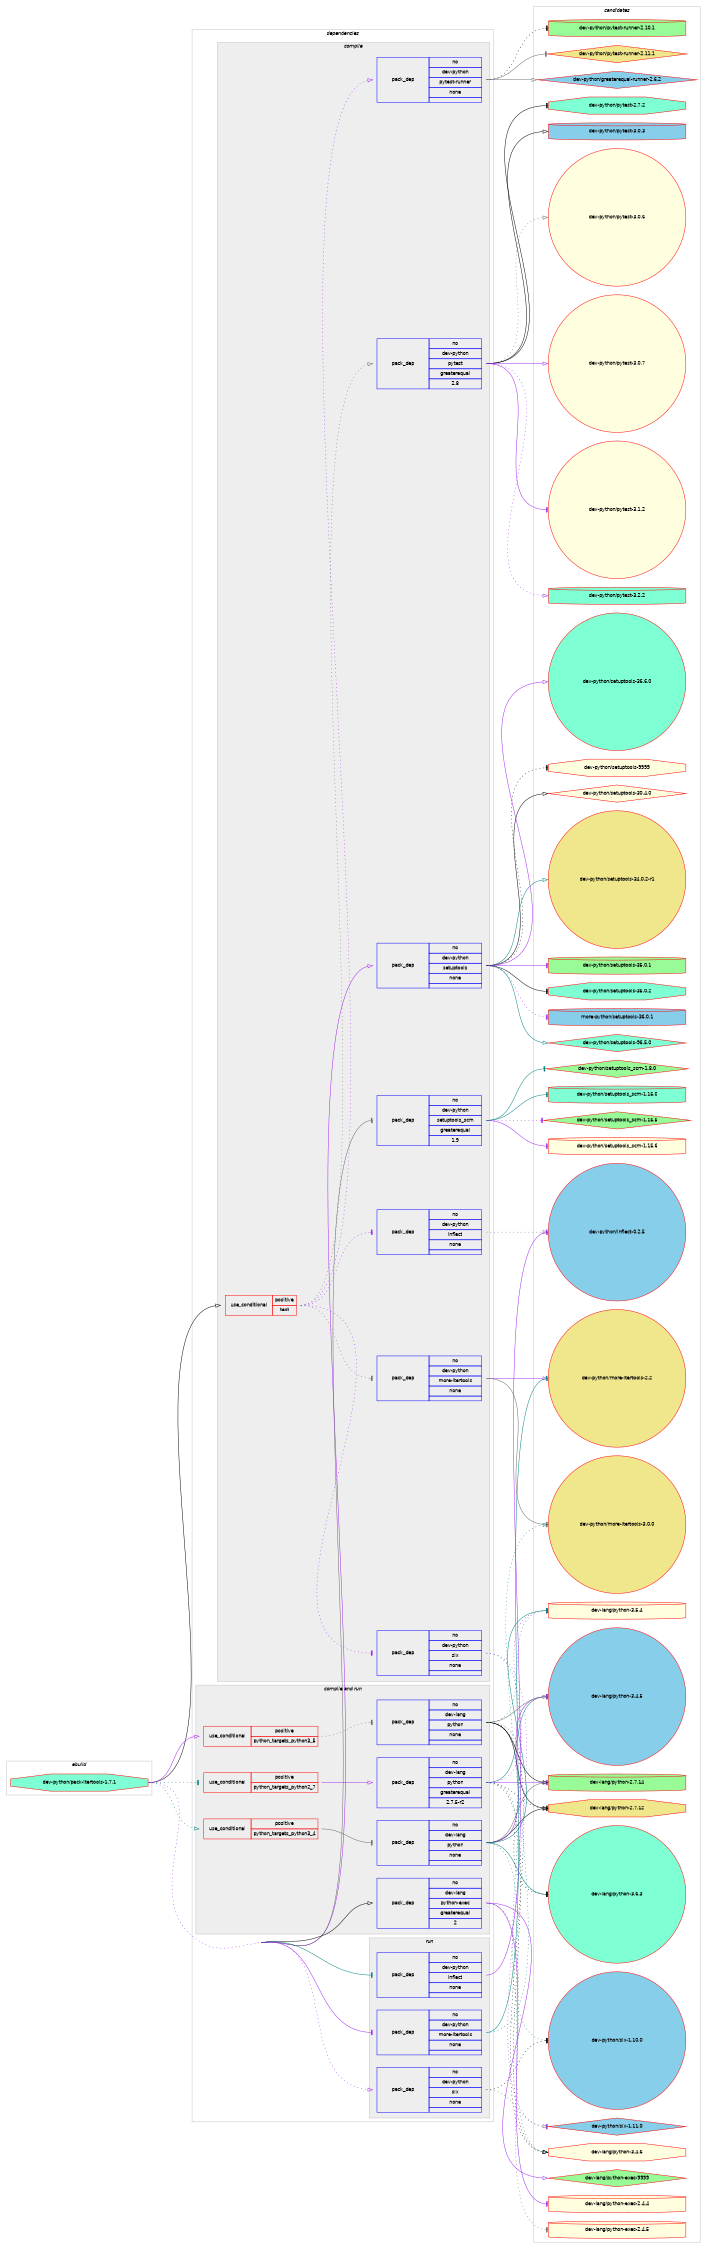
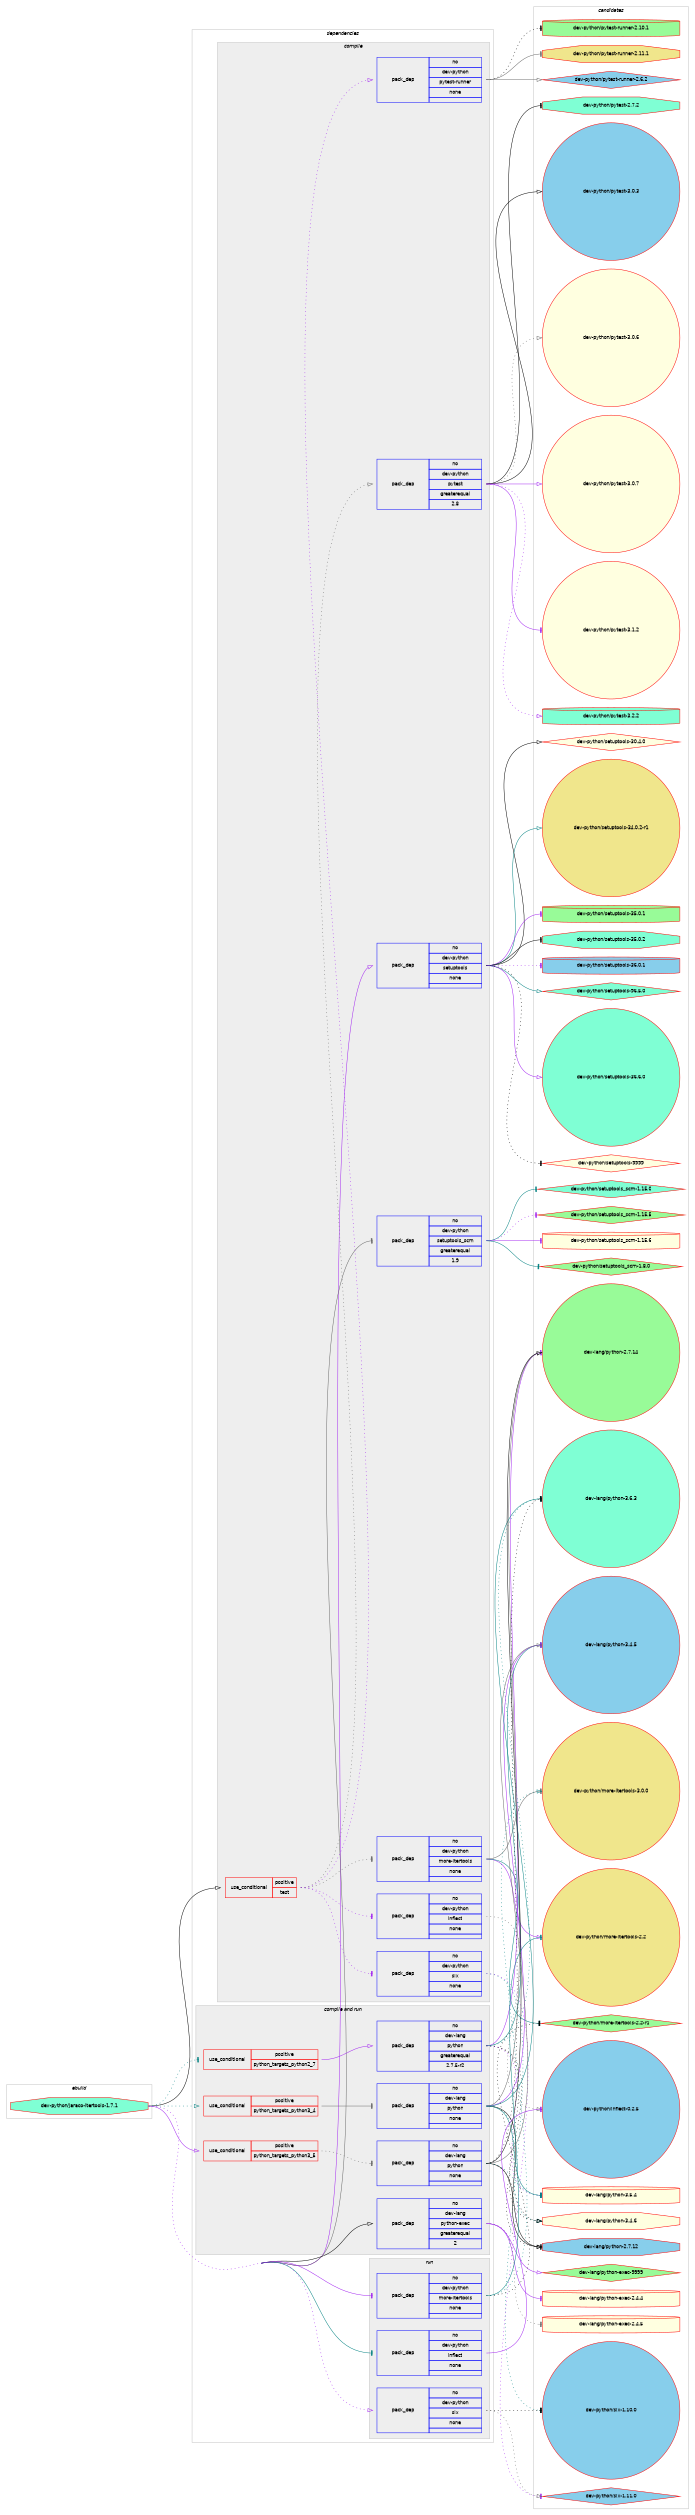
node "dev-python/pytest-runner-2.11.1": shape diamond -> octagon
node "dev-python/greaterequal-runner-2.6.2": label "dev-python/greaterequal-runner-2.6.2" -> "dev-python/pytest-runner-2.6.2"
node "dev-python/pytest-3.0.3": shape cylinder -> circle
node "dev-python/setuptools-9999": shape octagon -> diamond
node "more-python/setuptools-36.0.1": label "more-python/setuptools-36.0.1" -> "dev-python/setuptools-36.0.1"
node "dev-python/setuptools_scm-1.15.0": shape cylinder -> diamond
node "dev-python/pack-itertools-1.7.1": label "dev-python/pack-itertools-1.7.1" -> "dev-python/jaraco-itertools-1.7.1"
node "dev-lang/python-2.7.14": shape cylinder -> circle
node "dev-lang/python-2.7.12": fillcolor khaki -> skyblue
node "dev-python/more-itertools-2.2-r1": added
